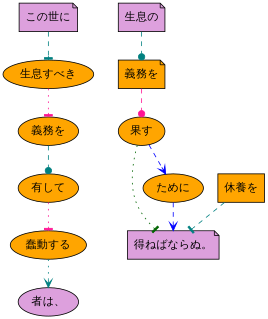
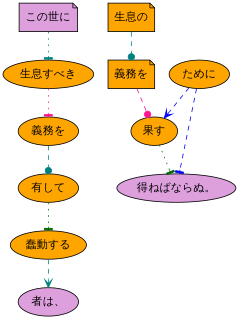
node "生息の": fillcolor plum -> orange
edge "この世に" -> "生息すべき": style dashed -> dotted
edge "果す" -> "ために": reversed
node "休養を": removed
edge "ために" -> "得ねばならぬ。": arrowhead vee -> tee
edge "有して" -> "蠢動する": color deeppink -> darkgreen
node "得ねばならぬ。": shape note -> ellipse
edge "蠢動する" -> "者は、": style dotted -> dashed
